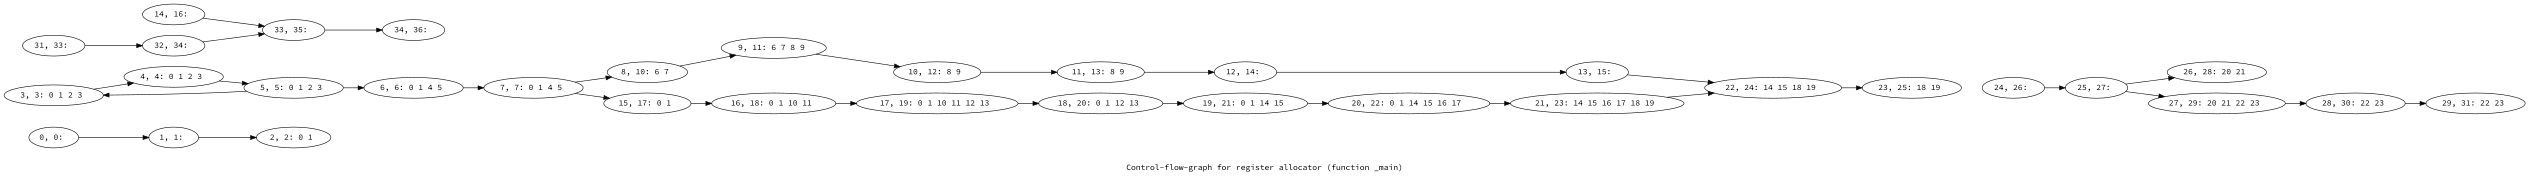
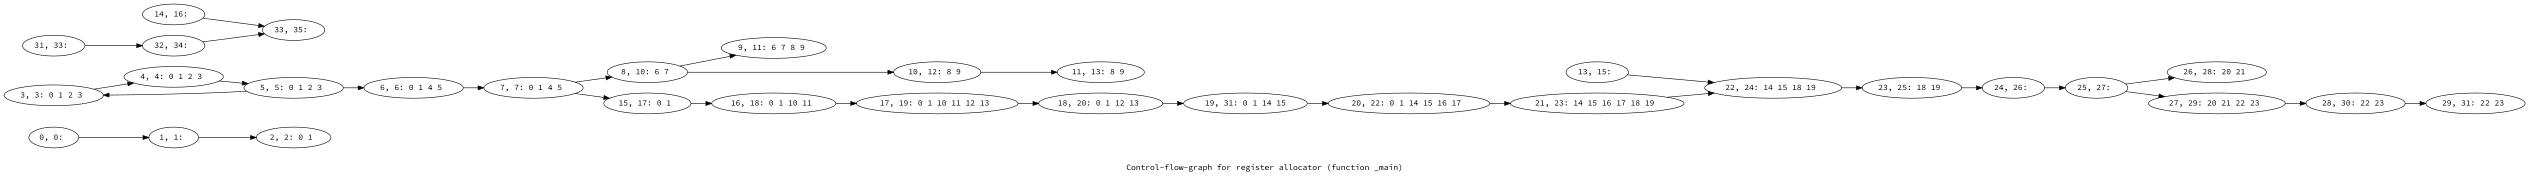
node "34, 36:": removed
edge "9, 11: 6 7 8 9" -> "10, 12: 8 9": now "8, 10: 6 7" -> "10, 12: 8 9"
node "12, 14:": removed
edge "23, 25: 18 19" -> "24, 26:": added
node "19, 21: 0 1 14 15": label "19, 21: 0 1 14 15" -> "19, 31: 0 1 14 15"
